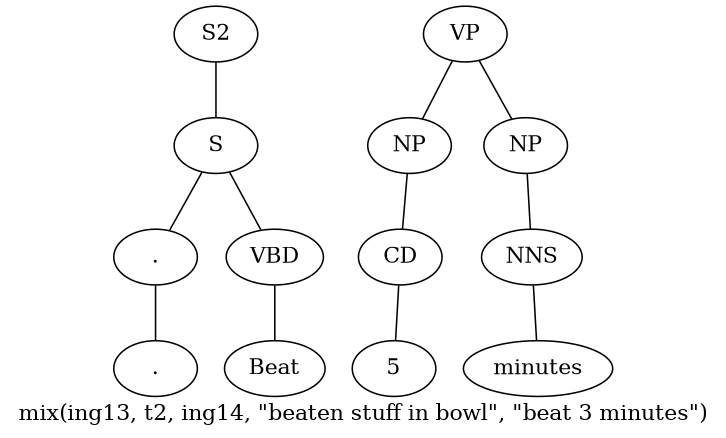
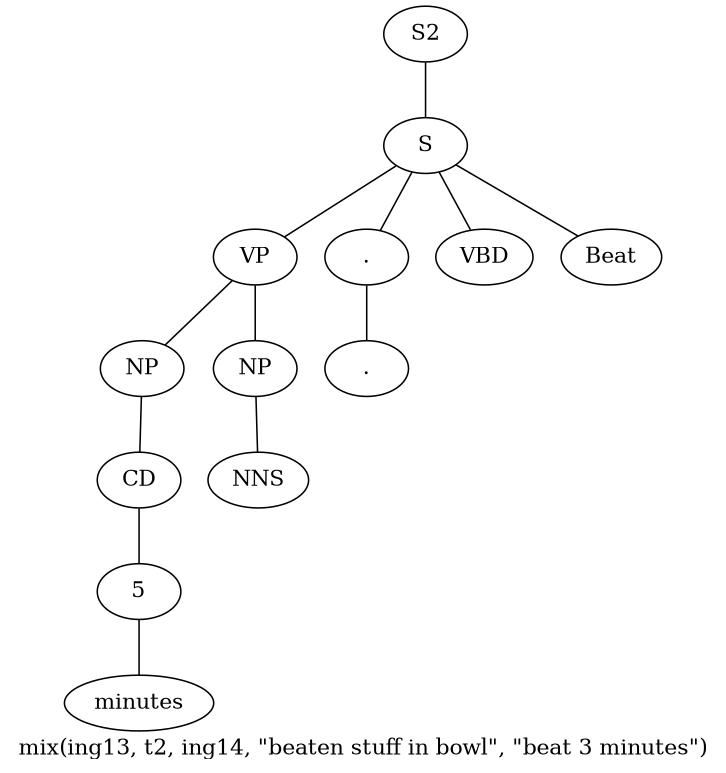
edge "S" -- "VP": added
edge "VBD" -- "Beat": now "S" -- "Beat"
edge "NNS" -- "minutes": now "5" -- "minutes"
